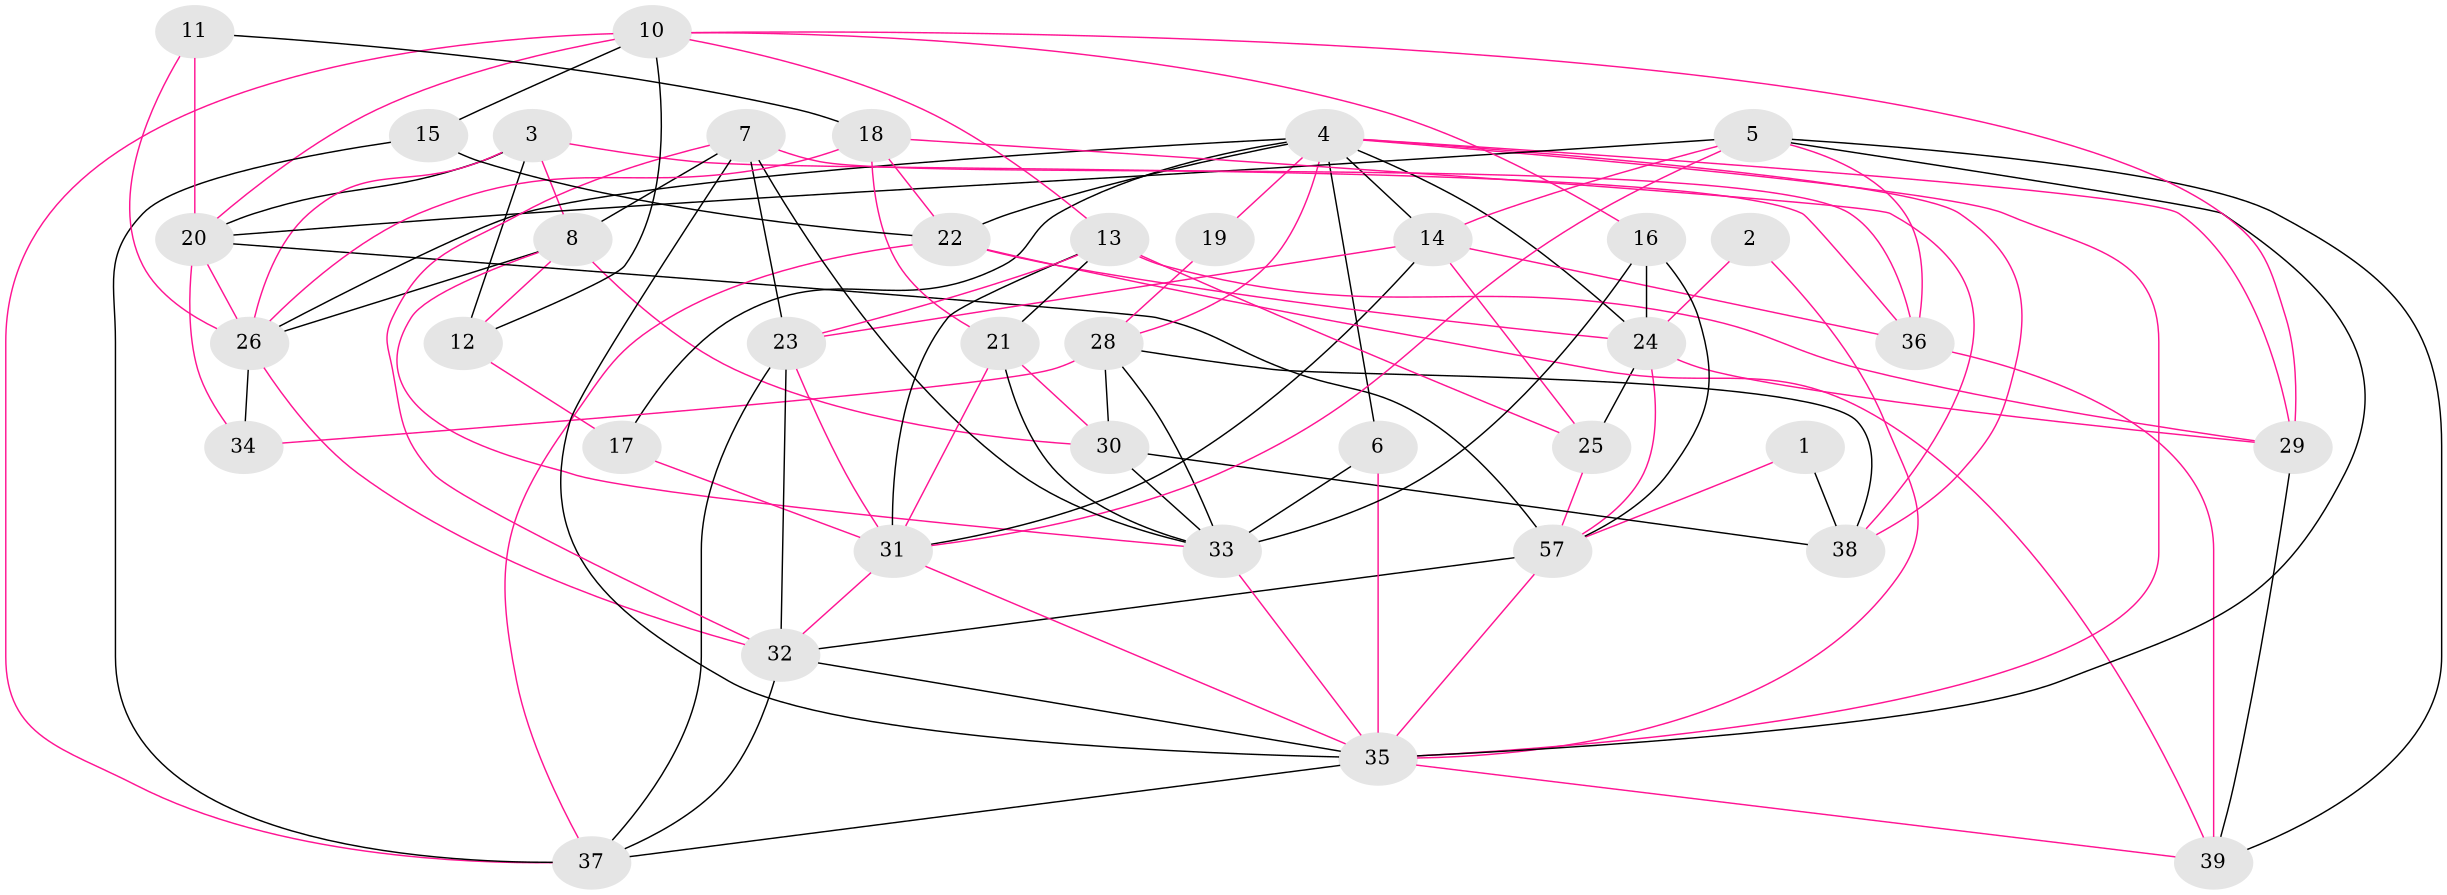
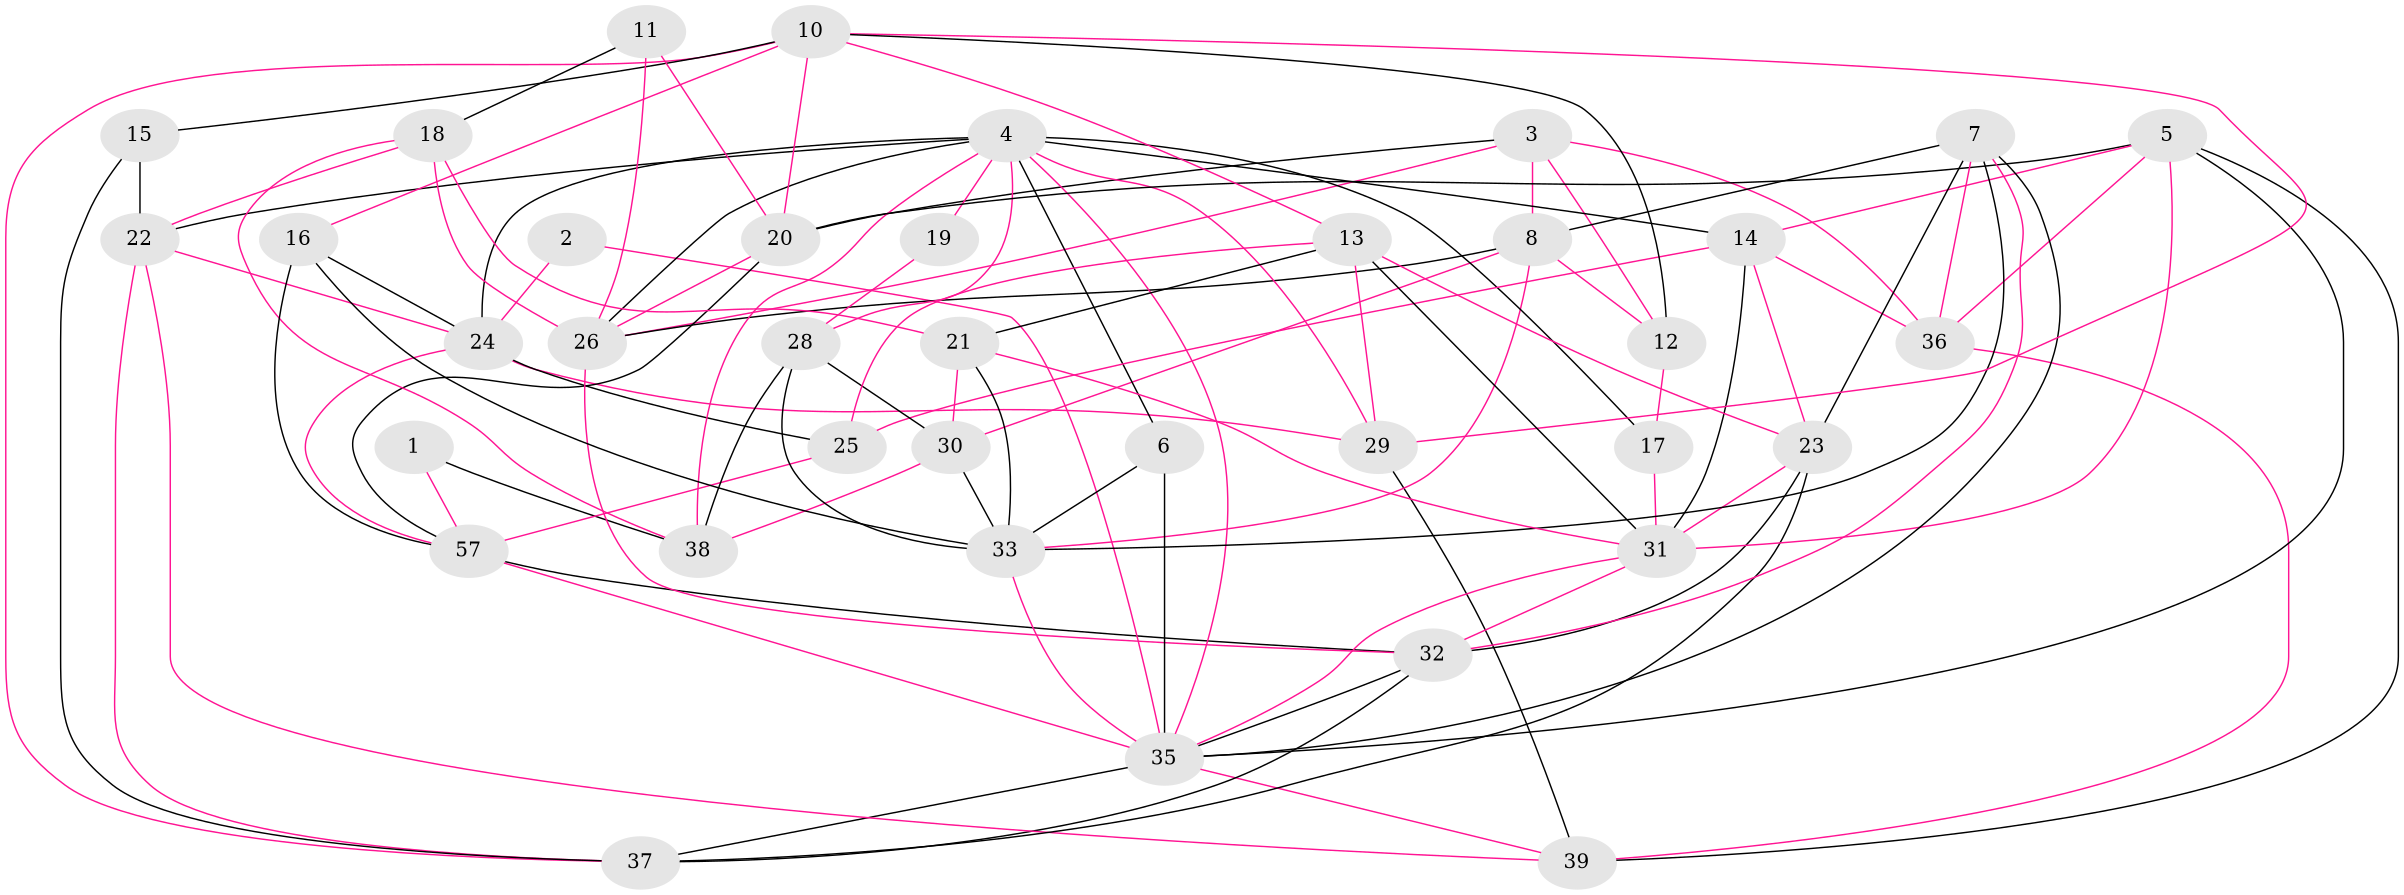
edge "3" -- "12": color black -> deeppink
node "34": removed
edge "30" -- "38": color black -> deeppink
edge "6" -- "35": color deeppink -> black
